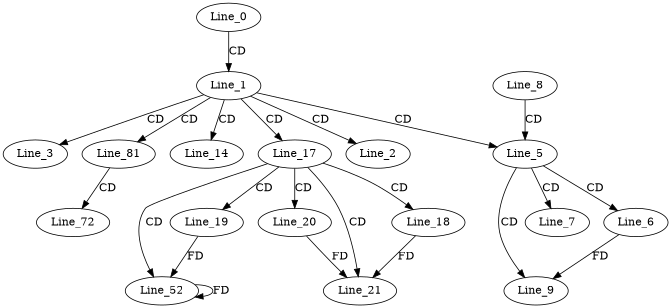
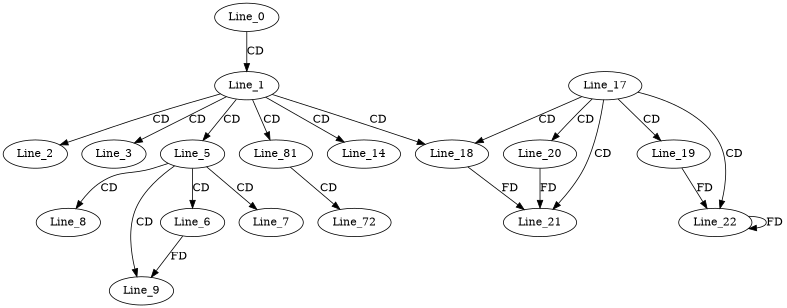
edge "Line_8" -> "Line_5": reversed
edge "Line_1" -> "Line_17": now "Line_1" -> "Line_18"
node "Line_52": label "Line_52" -> "Line_22"
